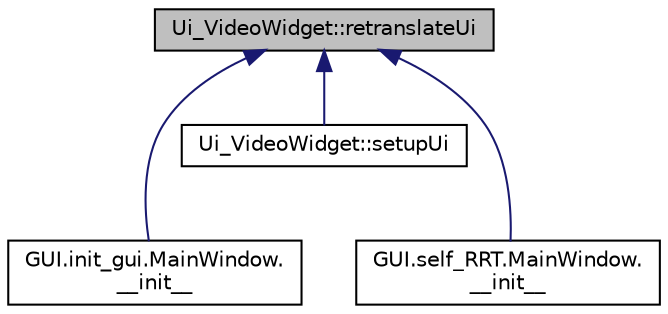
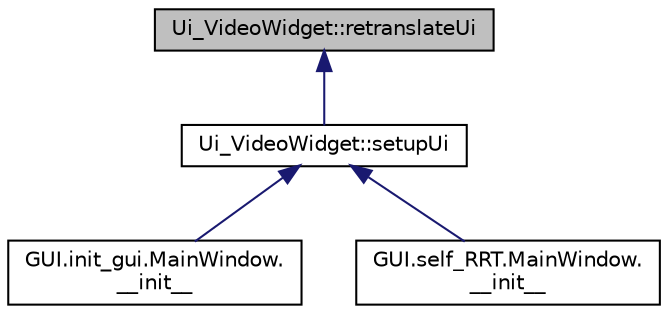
edge "GUI.self_RRT.MainWindow. __init__" -> "Ui_VideoWidget::retranslateUi": now "GUI.self_RRT.MainWindow. __init__" -> "Ui_VideoWidget::setupUi"
edge "GUI.init_gui.MainWindow. __init__" -> "Ui_VideoWidget::retranslateUi": now "GUI.init_gui.MainWindow. __init__" -> "Ui_VideoWidget::setupUi"
